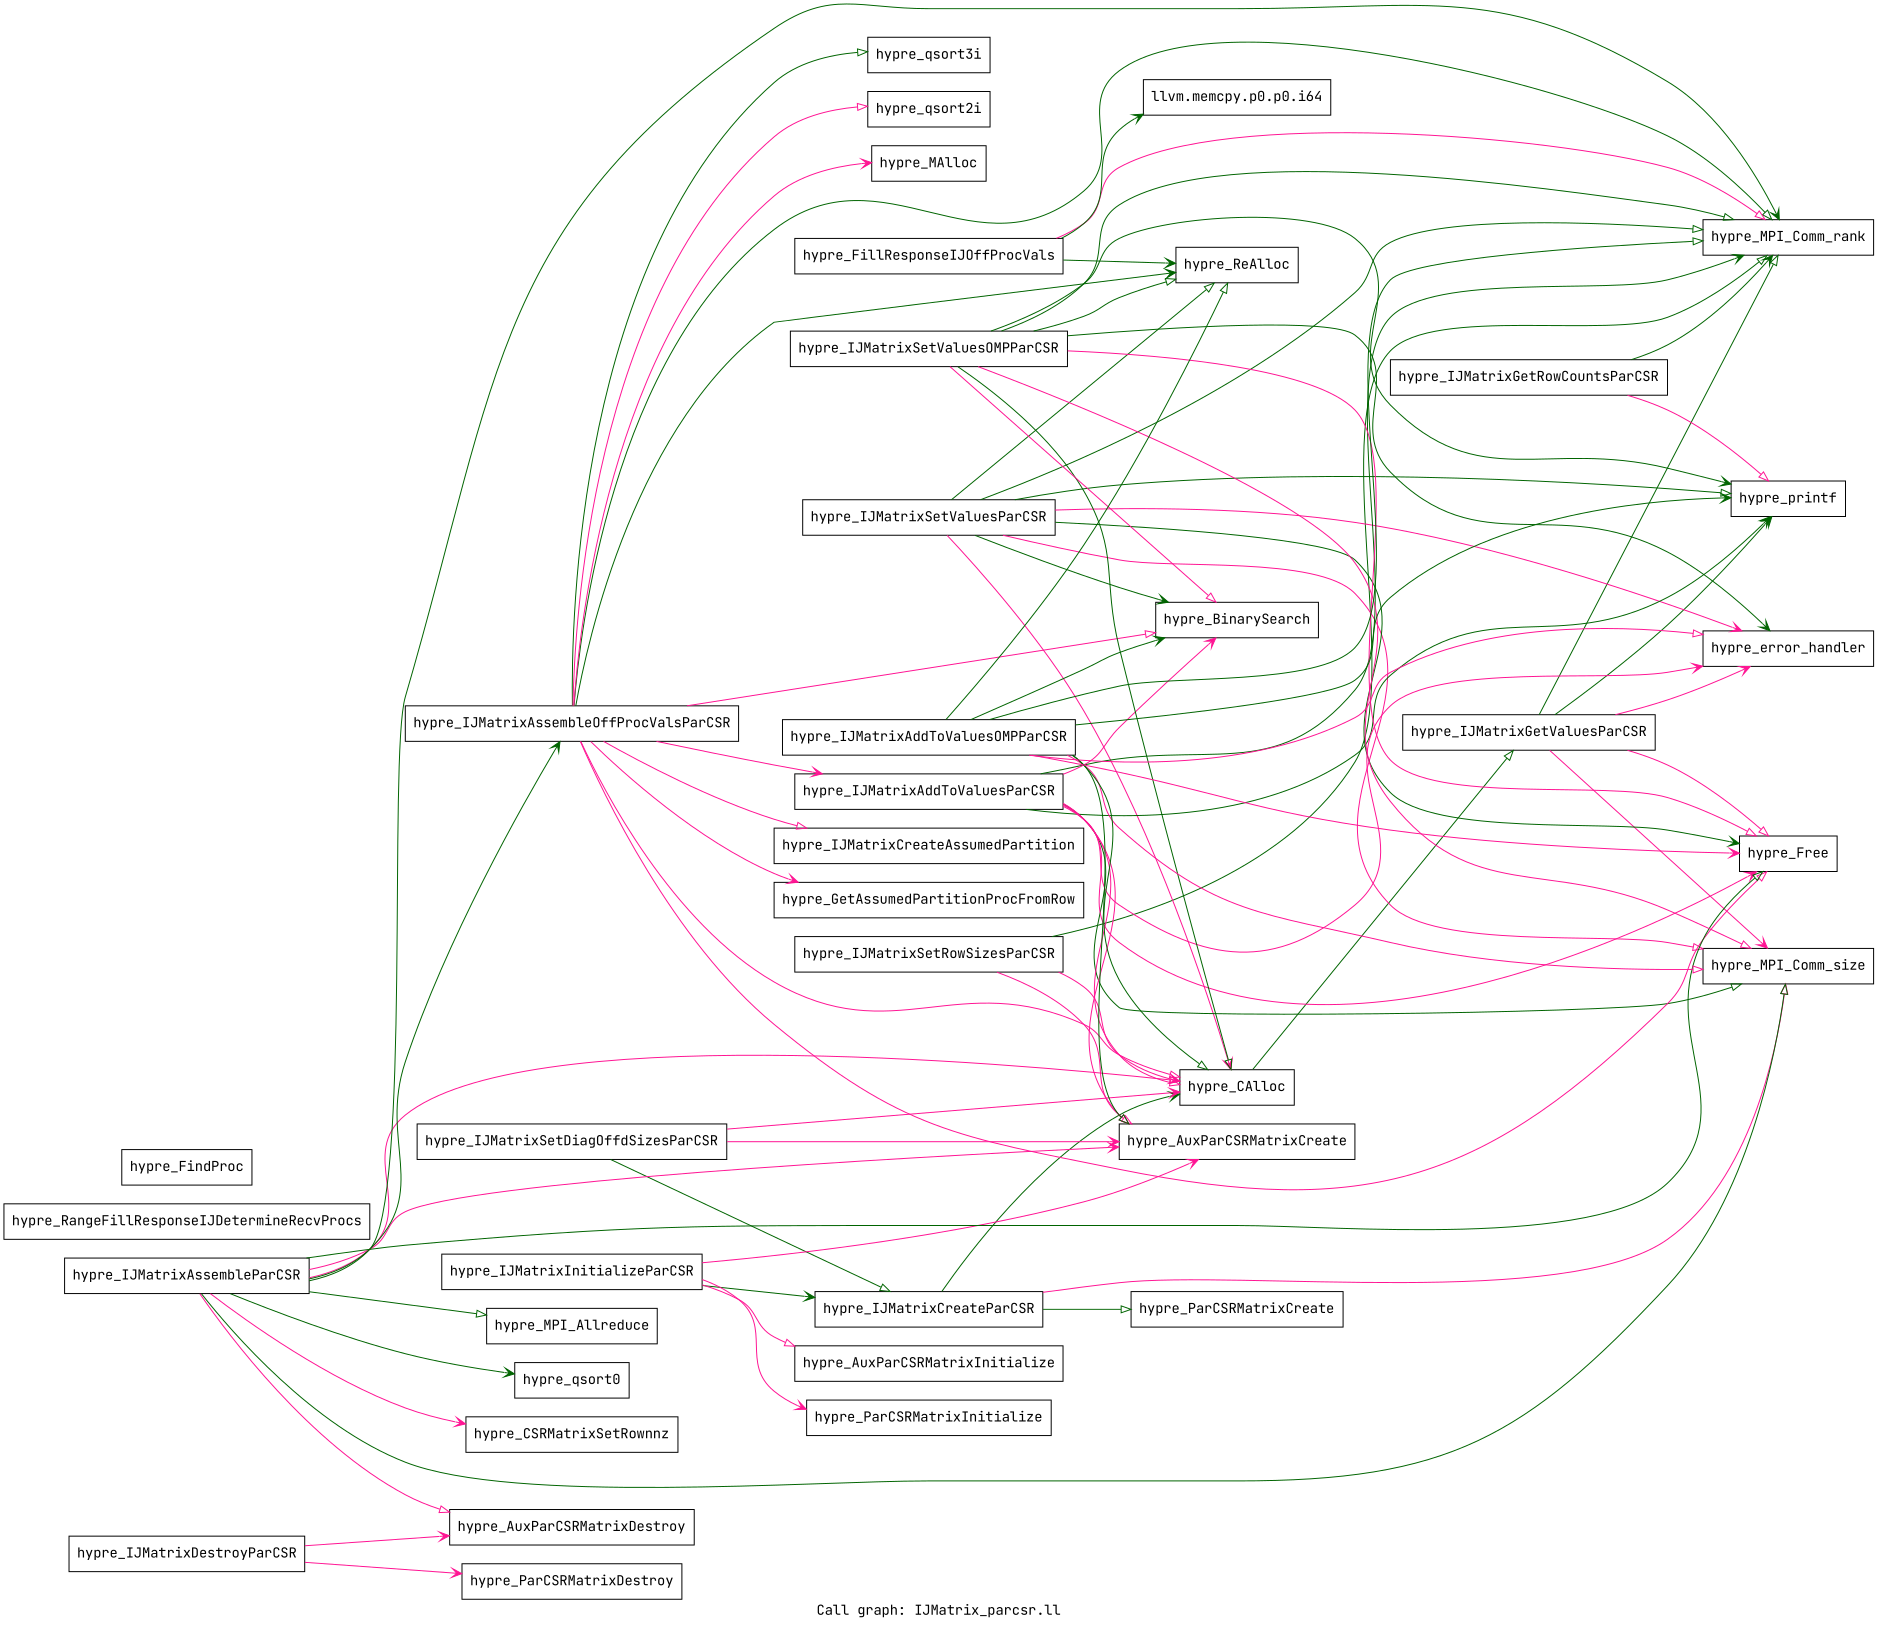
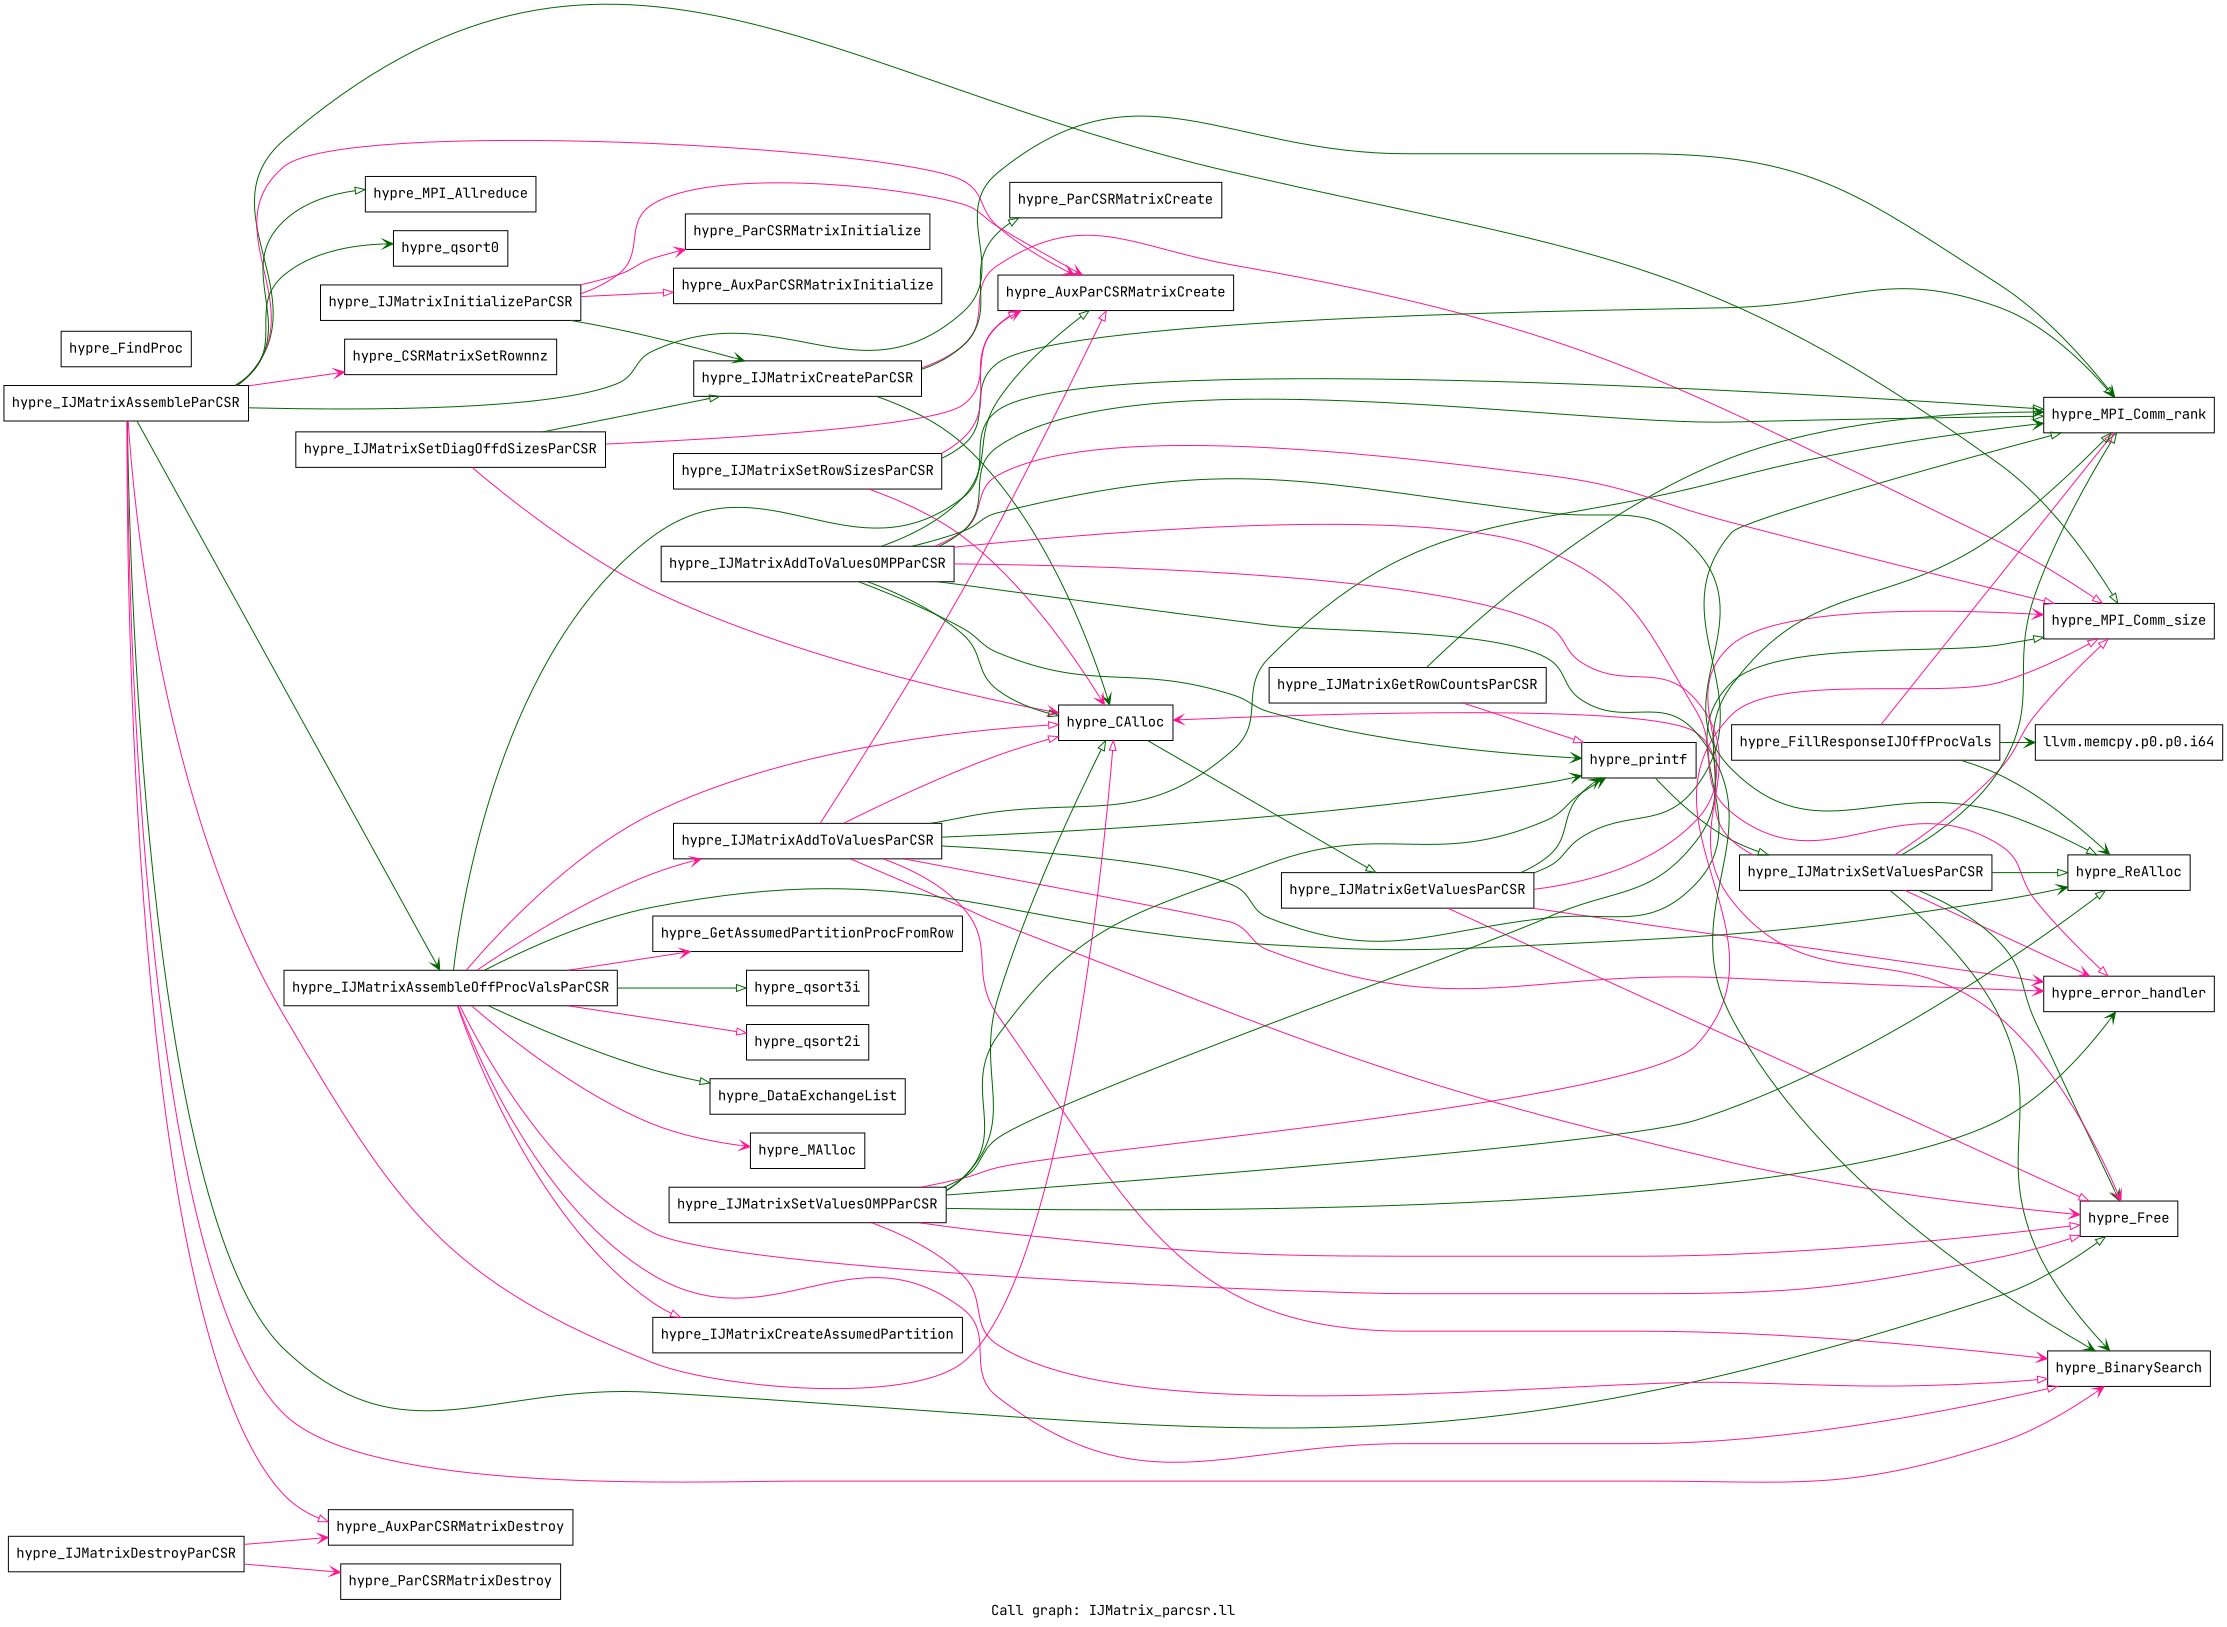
edge "hypre_IJMatrixSetValuesParCSR" -> "hypre_printf": reversed
node "hypre_DataExchangeList": added
node "hypre_RangeFillResponseIJDetermineRecvProcs": removed
edge "hypre_IJMatrixAssembleParCSR" -> "hypre_BinarySearch": added
